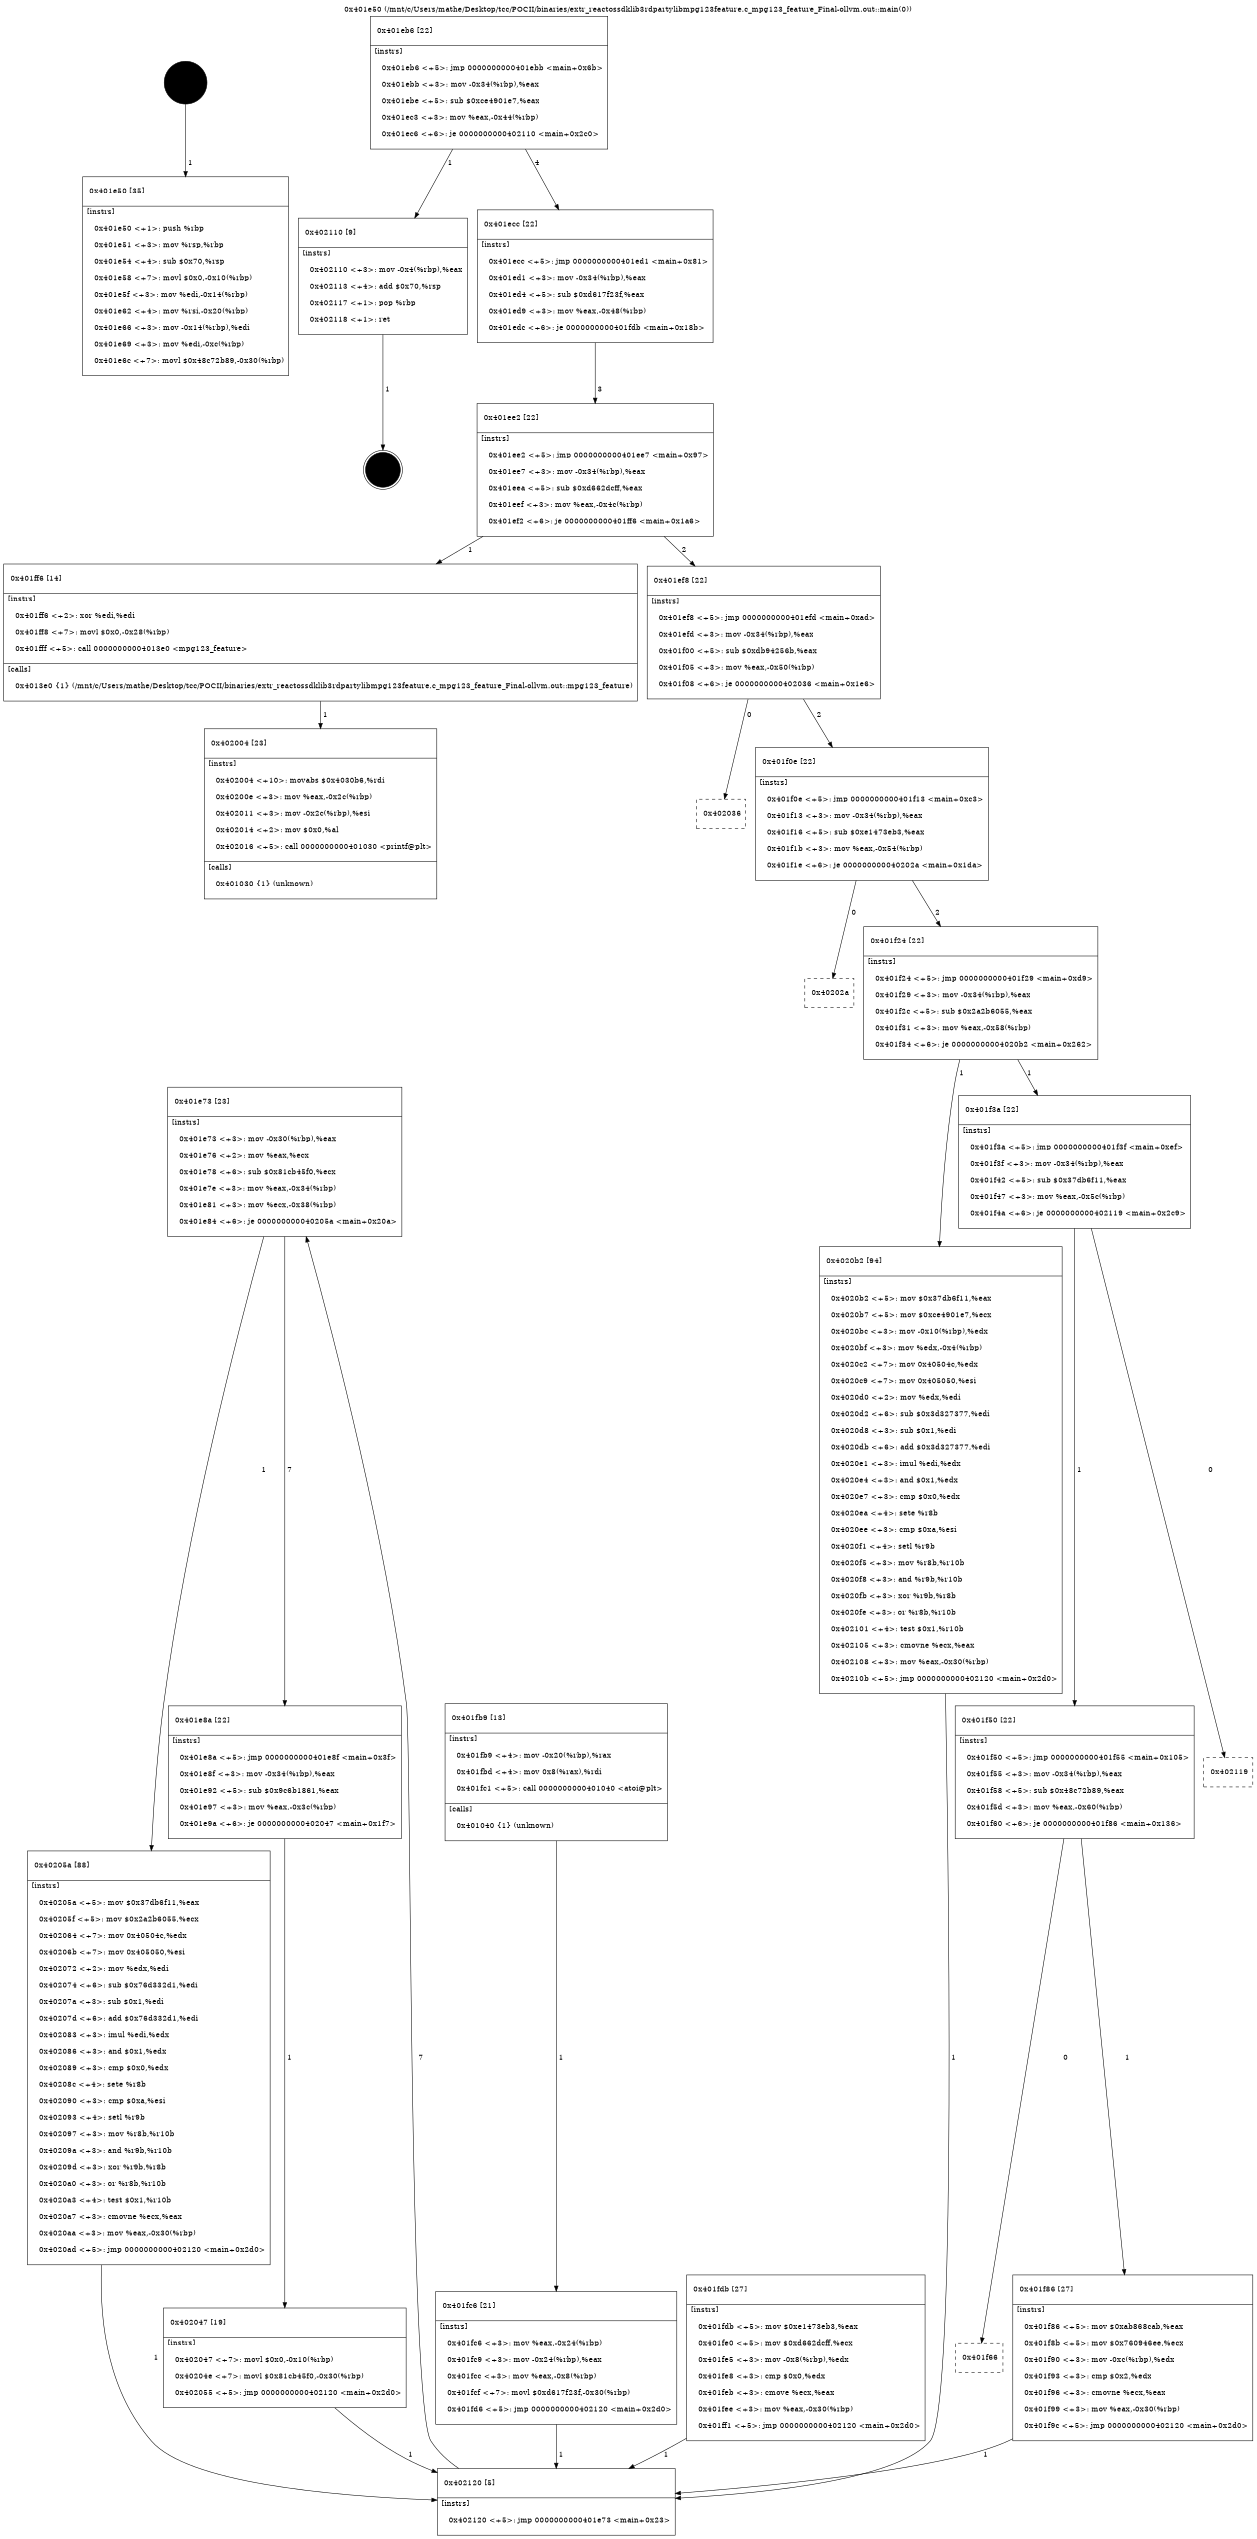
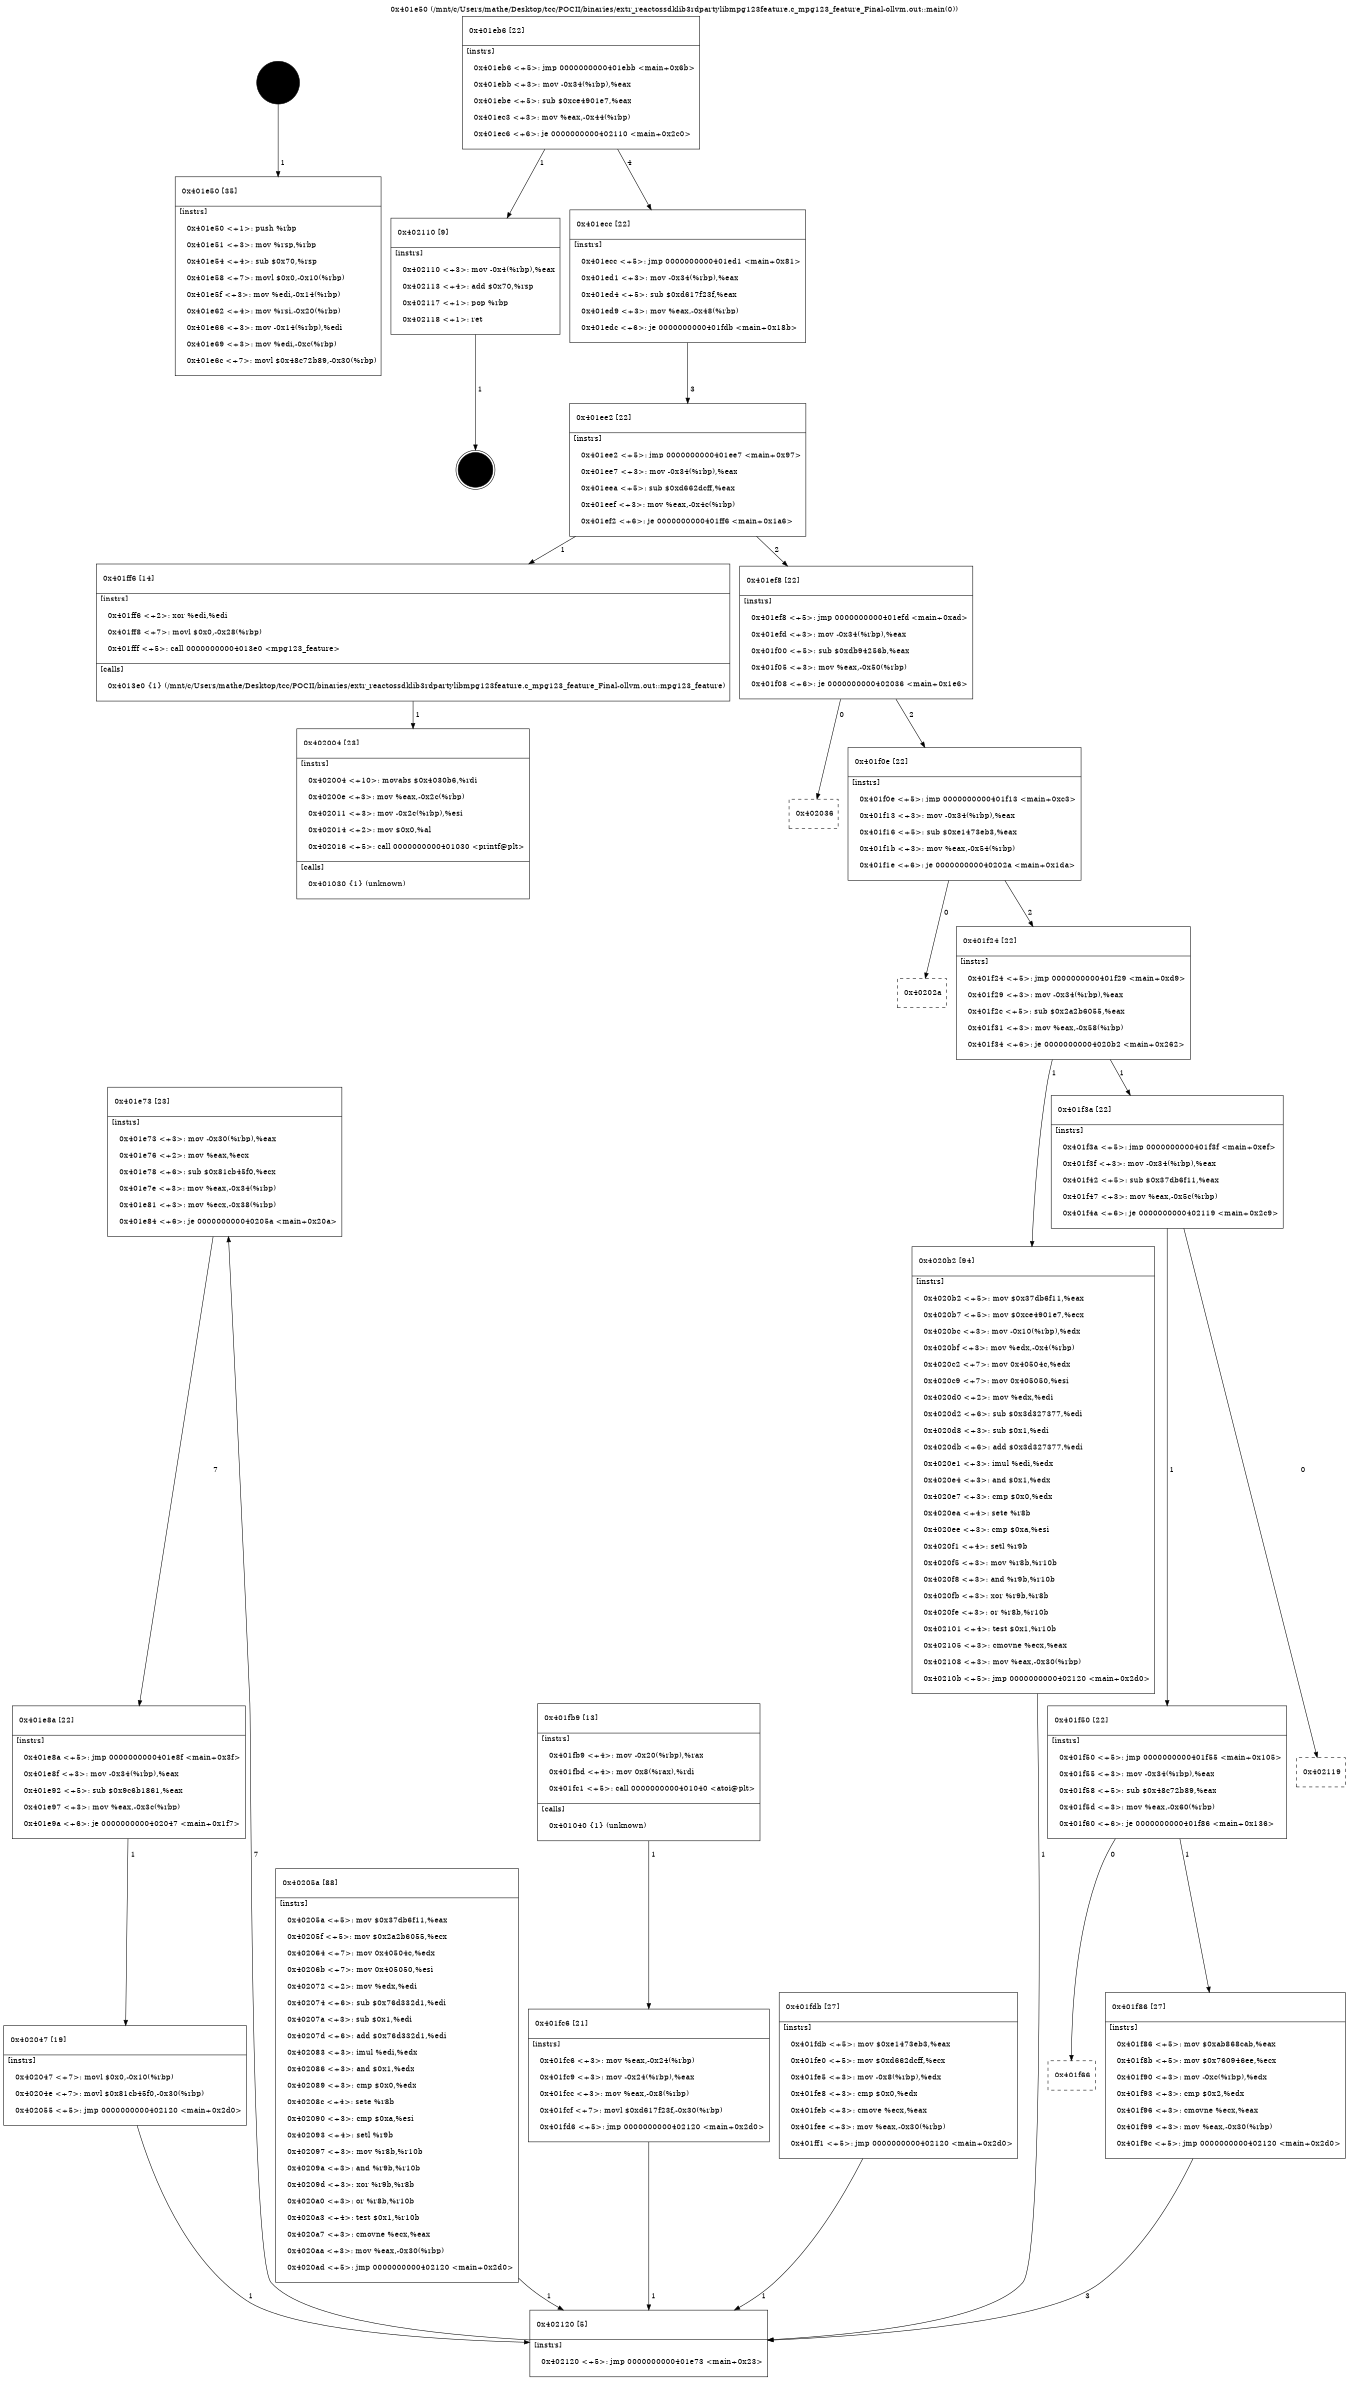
edge "0x401e73 [23]" -> "0x40205a [88]": removed, label "1"
edge "0x401f86 [27]" -> "0x402120 [5]": label " 1" -> " 3"
